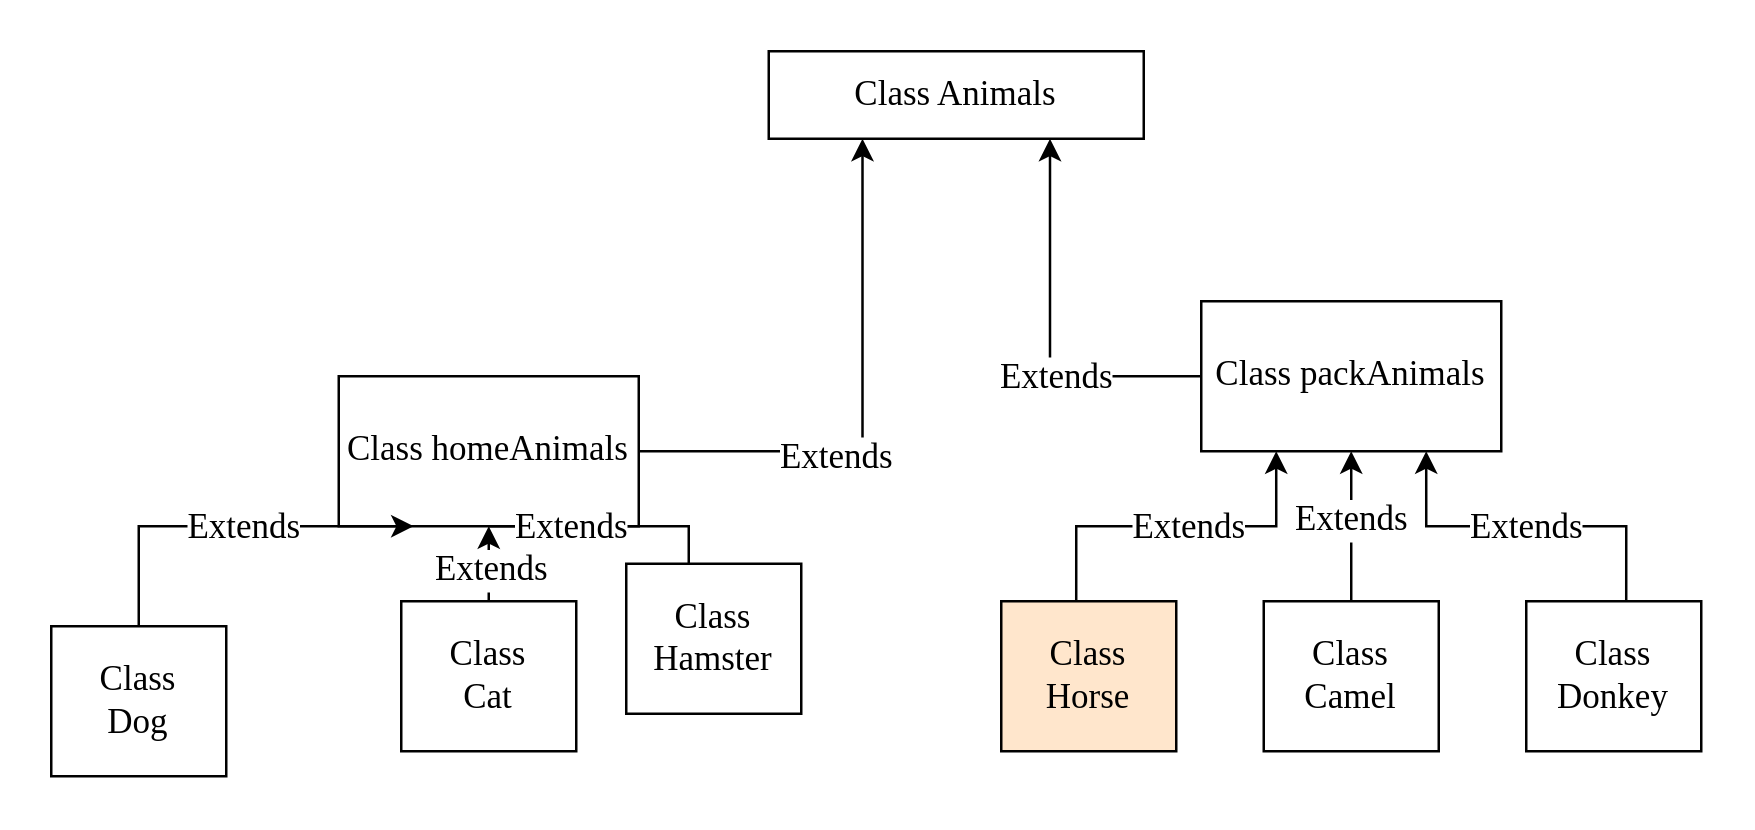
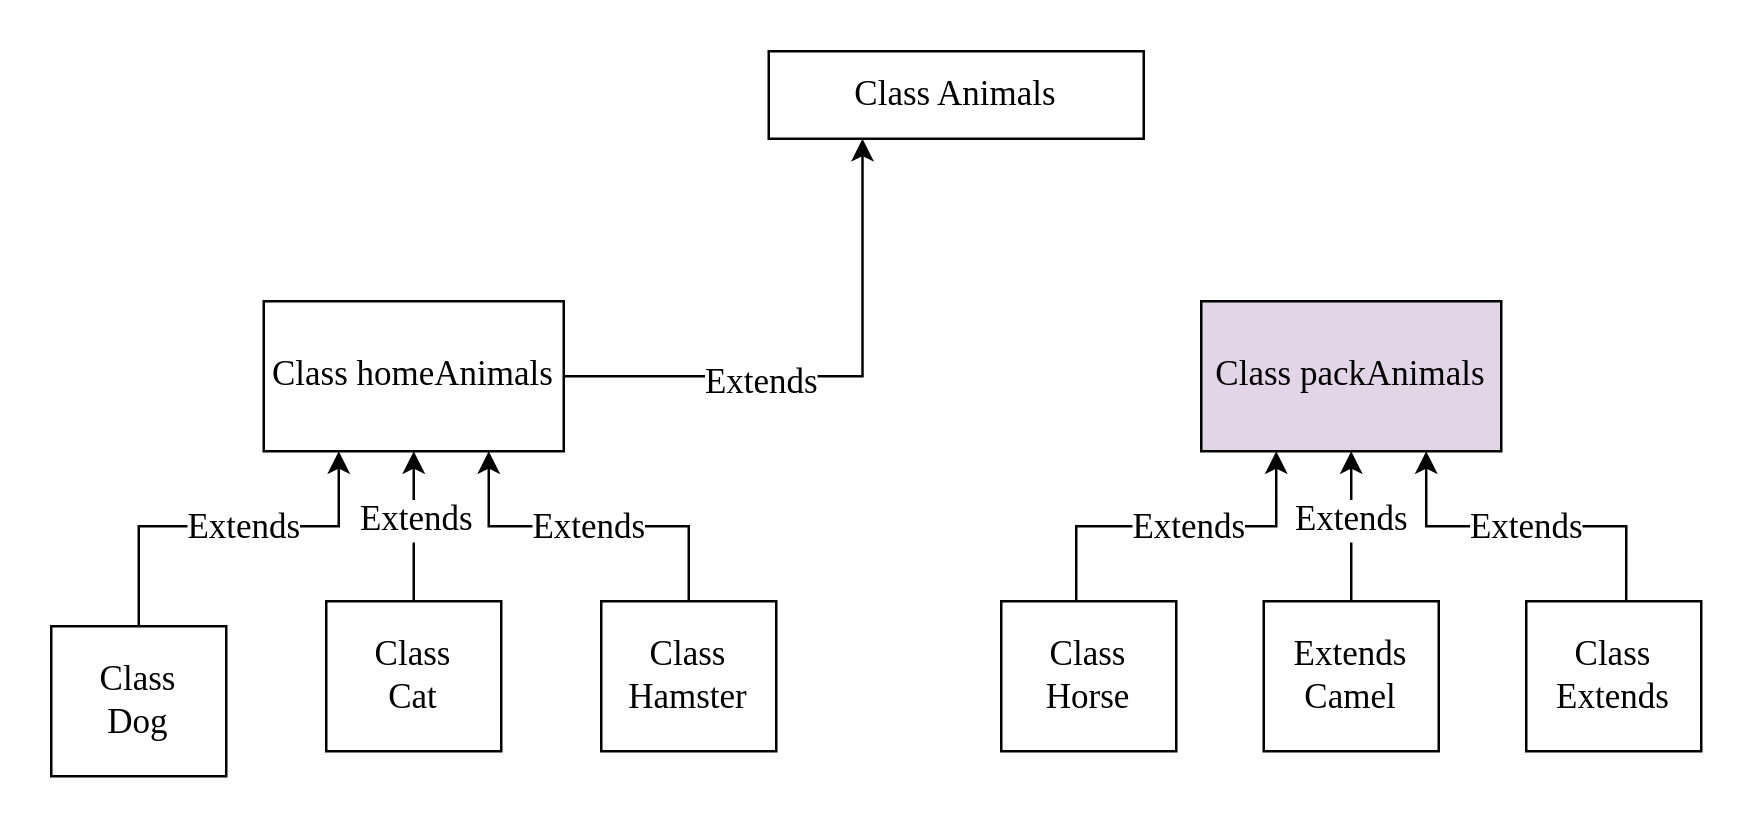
edge "Class packAnimals" -> "Class Animals": removed, label "Extends"
node "Class packAnimals": fillcolor #ffffff -> #e1d5e7
node "Class homeAnimals": moved (489, 451) -> (414, 376)
node "Class Hamster": moved (714, 639) -> (689, 676)
node "Class Cat": moved (489, 676) -> (414, 676)
node "Class Horse": fillcolor #ffe6cc -> #ffffff
node "Class Camel": label "Class Camel" -> "Extends Camel"
node "Class Donkey": label "Class Donkey" -> "Class Extends"
